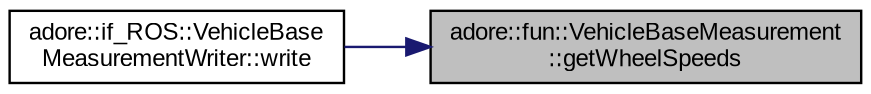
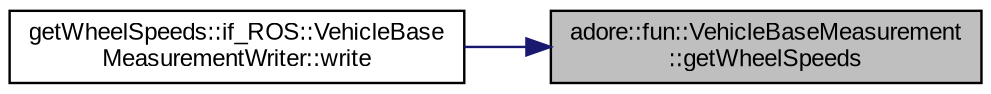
node "adore::if_ROS::VehicleBase MeasurementWriter::write": label "adore::if_ROS::VehicleBase MeasurementWriter::write" -> "getWheelSpeeds::if_ROS::VehicleBase MeasurementWriter::write"
